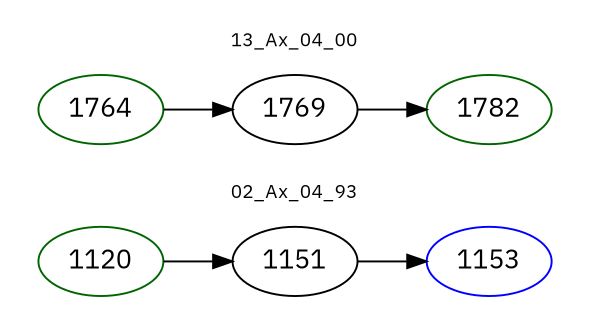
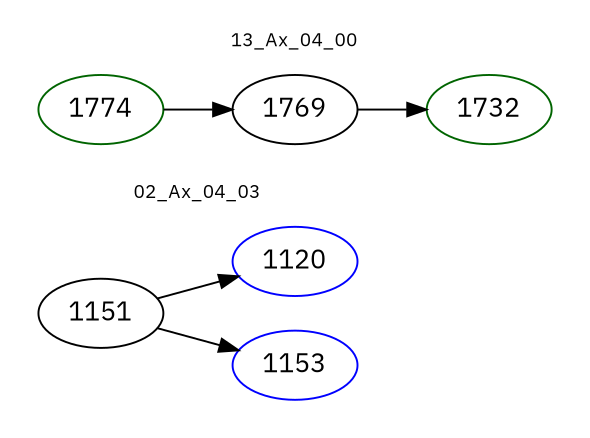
node "1764": label "1764" -> "1774"
node "1782": label "1782" -> "1732"
cluster "02_Ax_04_93": label "02_Ax_04_93" -> "02_Ax_04_03"
node "1120": color darkgreen -> blue
edge "1120" -> "1151": reversed
